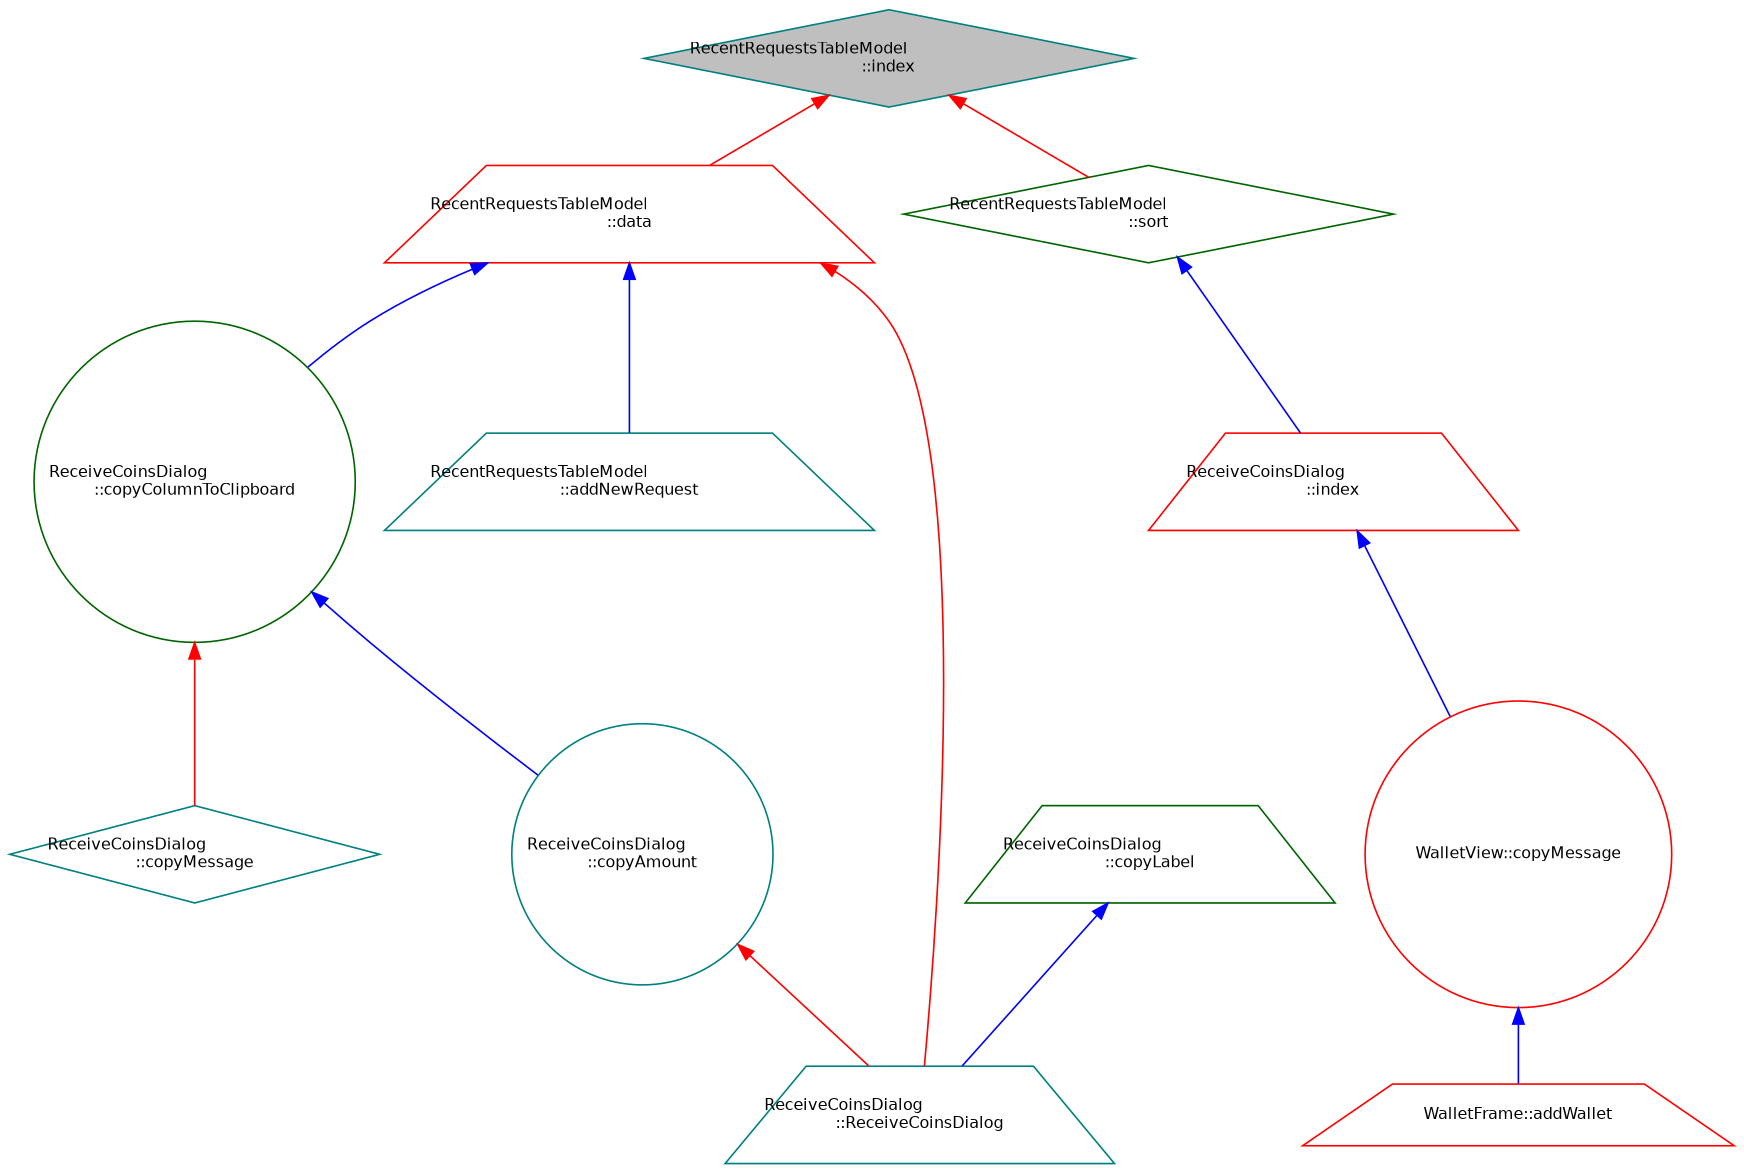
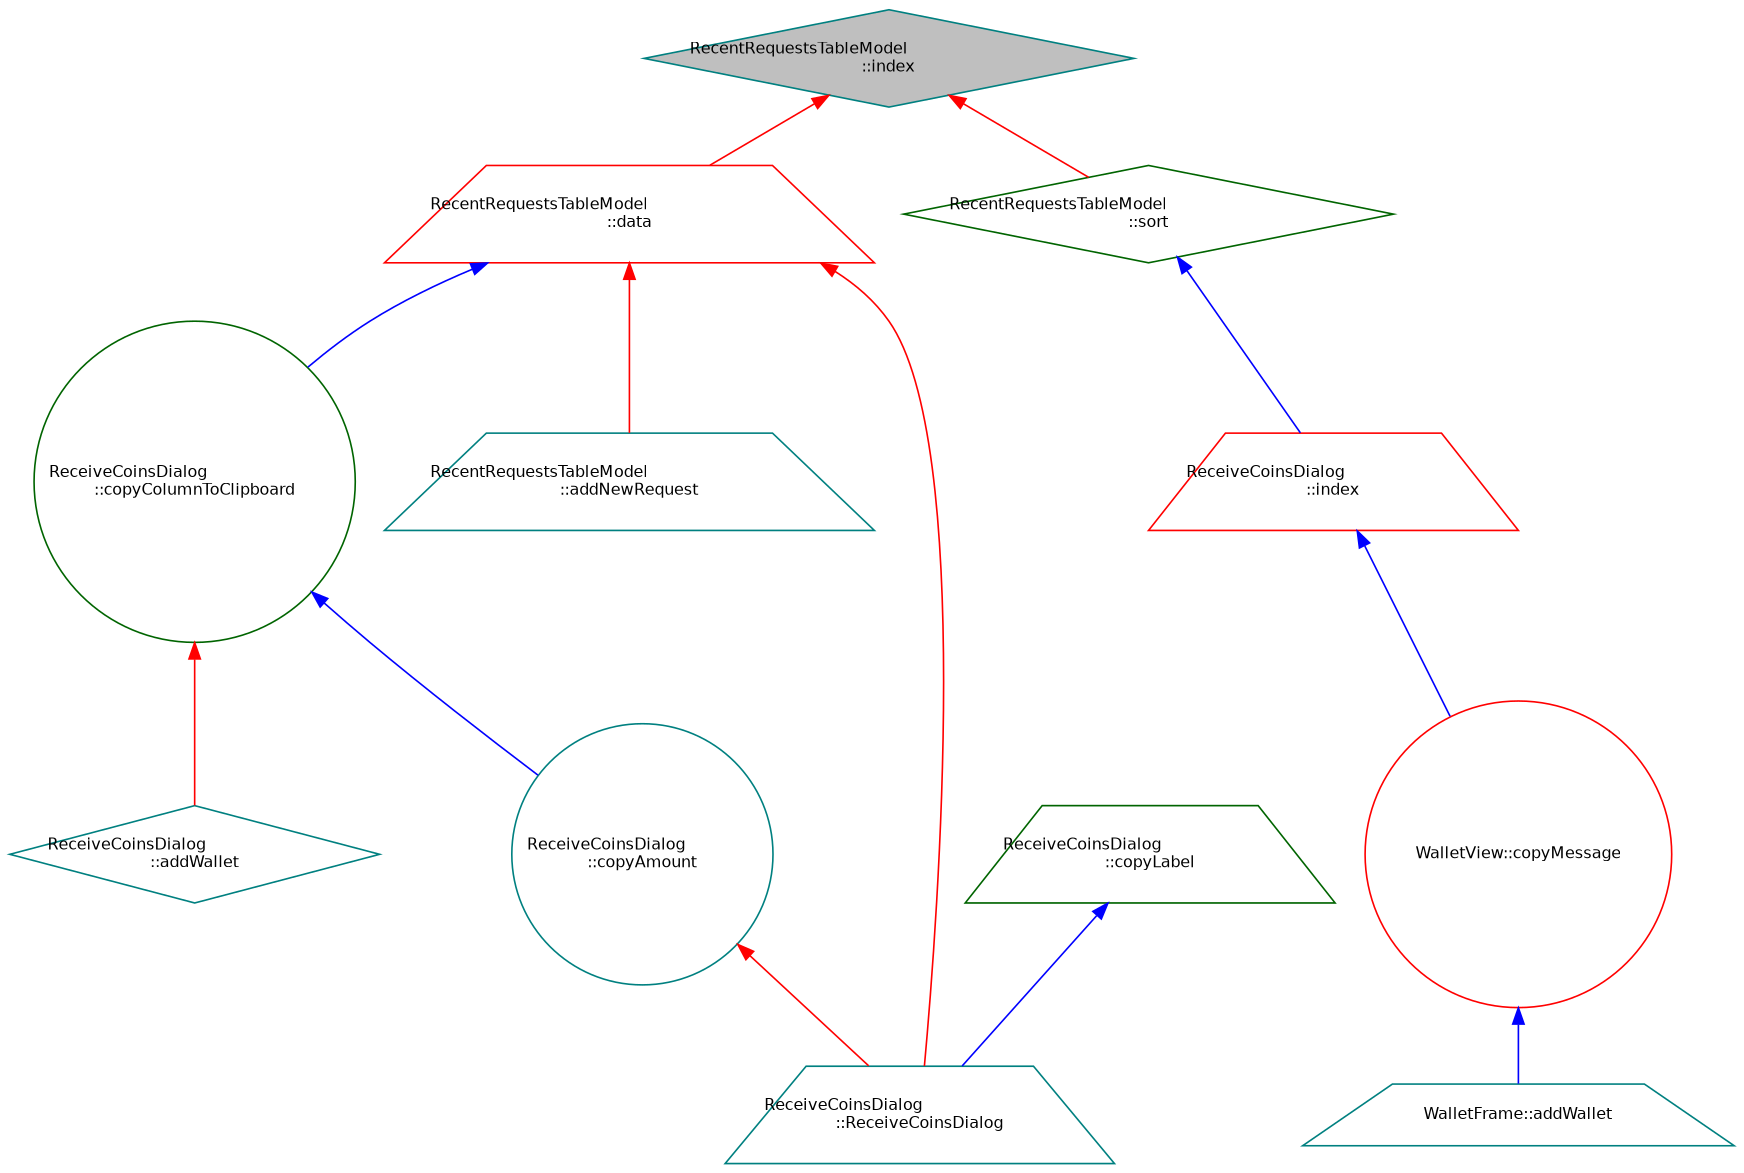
edge "RecentRequestsTableModel ::addNewRequest" -> "RecentRequestsTableModel ::data": color blue -> red
node "ReceiveCoinsDialog ::copyMessage": label "ReceiveCoinsDialog ::copyMessage" -> "ReceiveCoinsDialog ::addWallet"
node "WalletFrame::addWallet": color red -> teal
